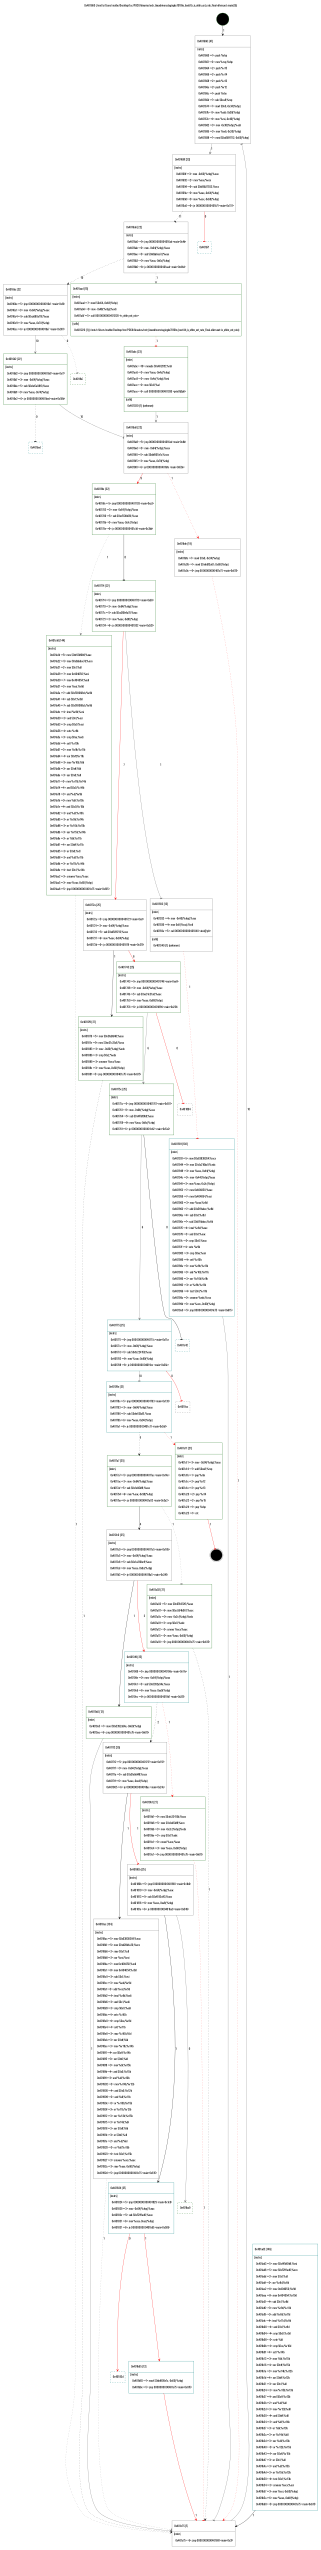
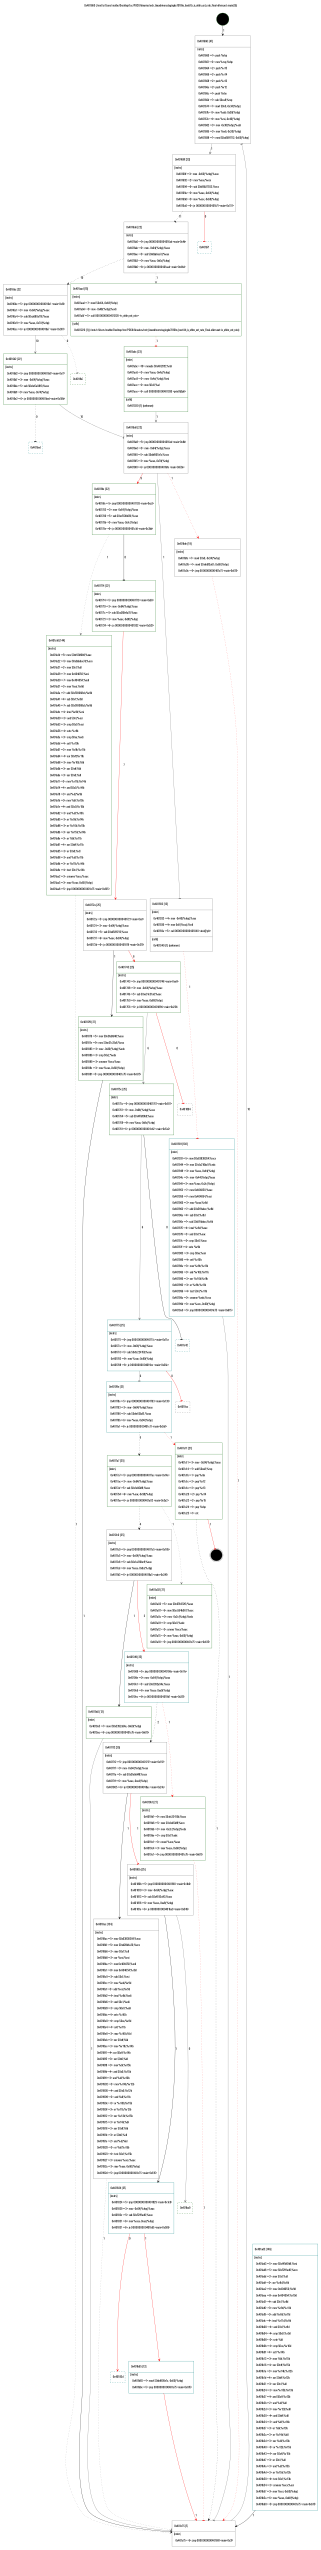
edge "0x401714 [22]" -> "0x401932 [13]": now "0x4016e8 [22]" -> "0x401932 [13]"
edge "0x401775 [25]" -> "0x40178e [25]": label " 10" -> " 6"
edge "0x4017a7 [25]" -> "0x4017c0 [25]": style solid -> dotted
edge "0x4017a7 [25]" -> "0x401a02 [27]": arrowhead tee -> vee
edge "0x401879 [27]" -> "0x401c75 [5]": style dotted -> solid
edge "0x401a02 [27]" -> "0x401c75 [5]": now "0x401c11 [21]" -> "0x401c75 [5]"
